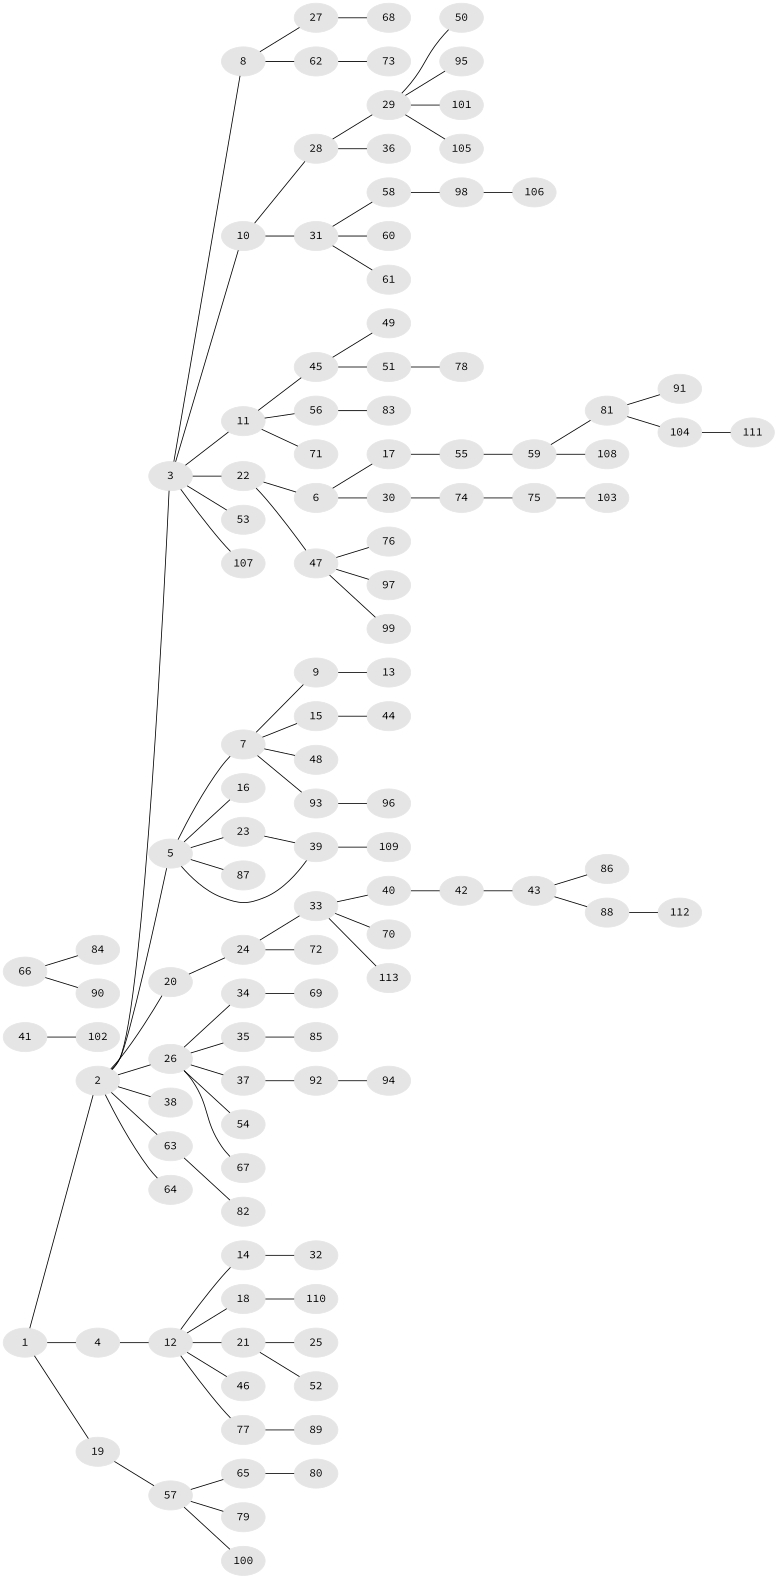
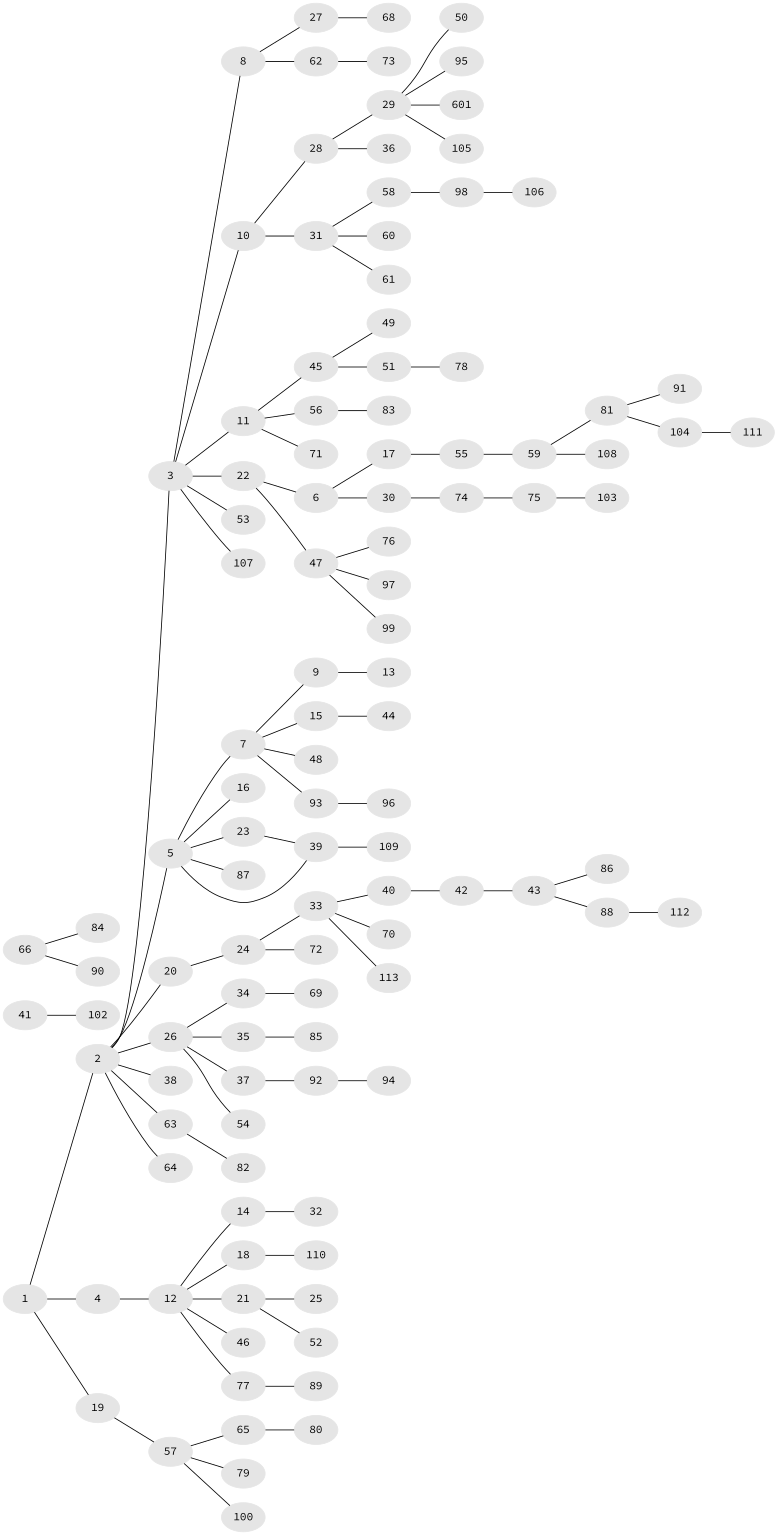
node "101": label "101" -> "601"
node "67": removed
